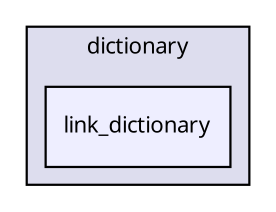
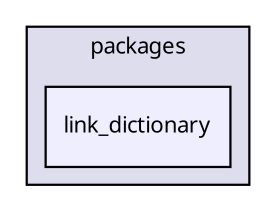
cluster "dictionary": label "dictionary" -> "packages"
